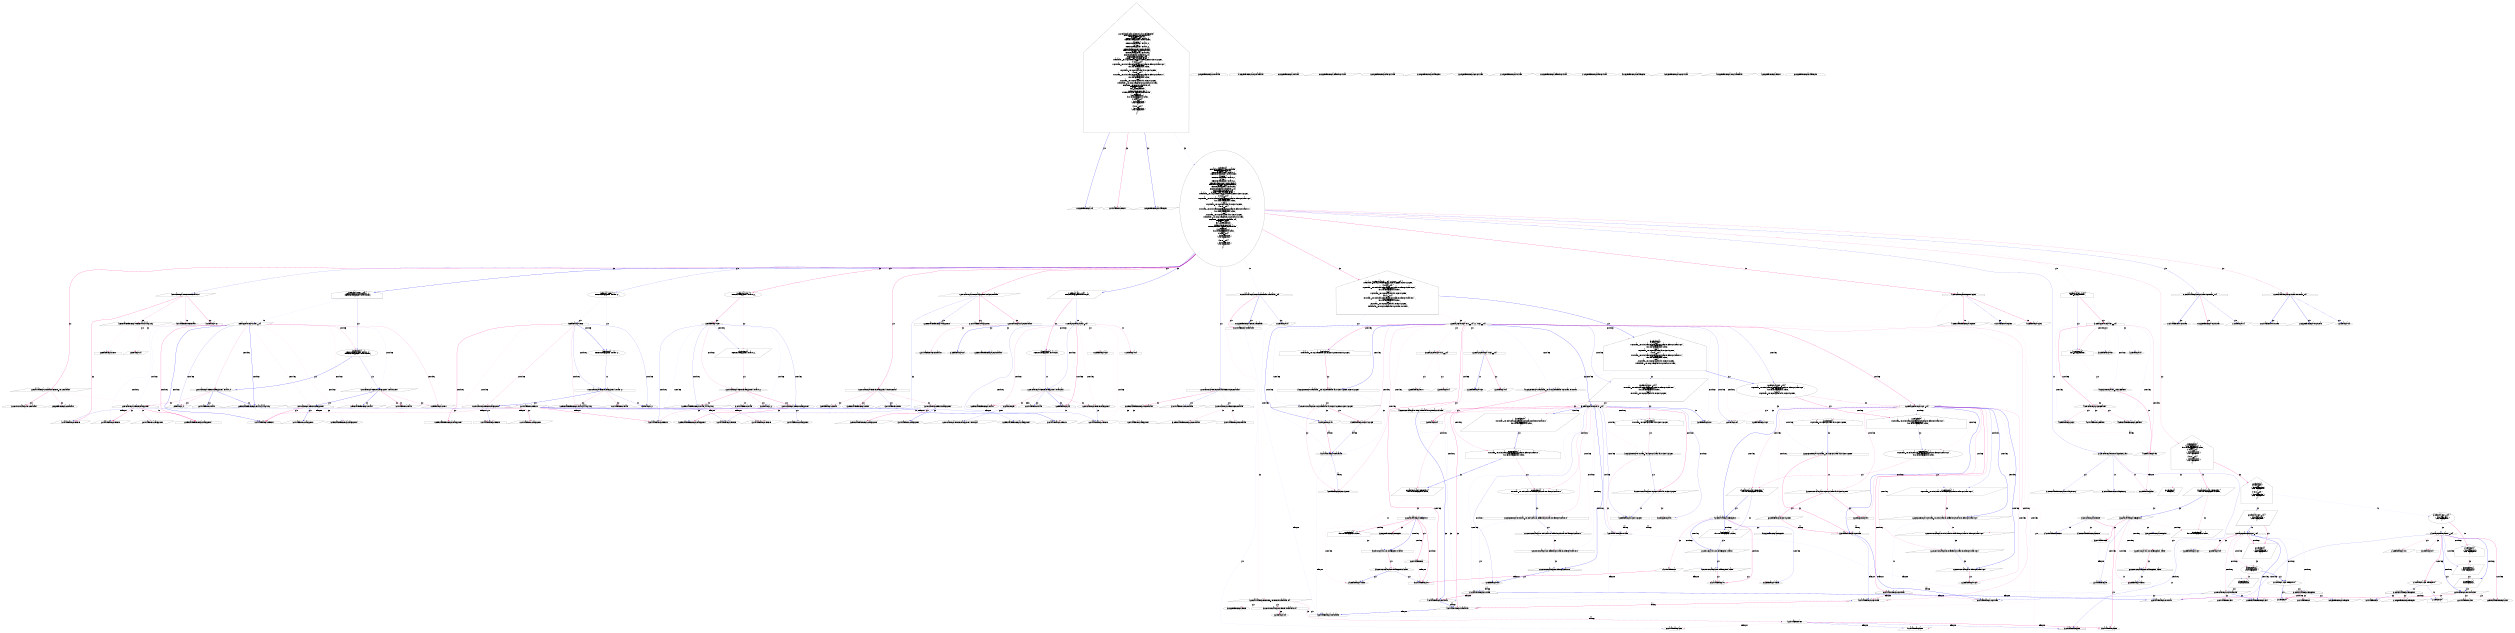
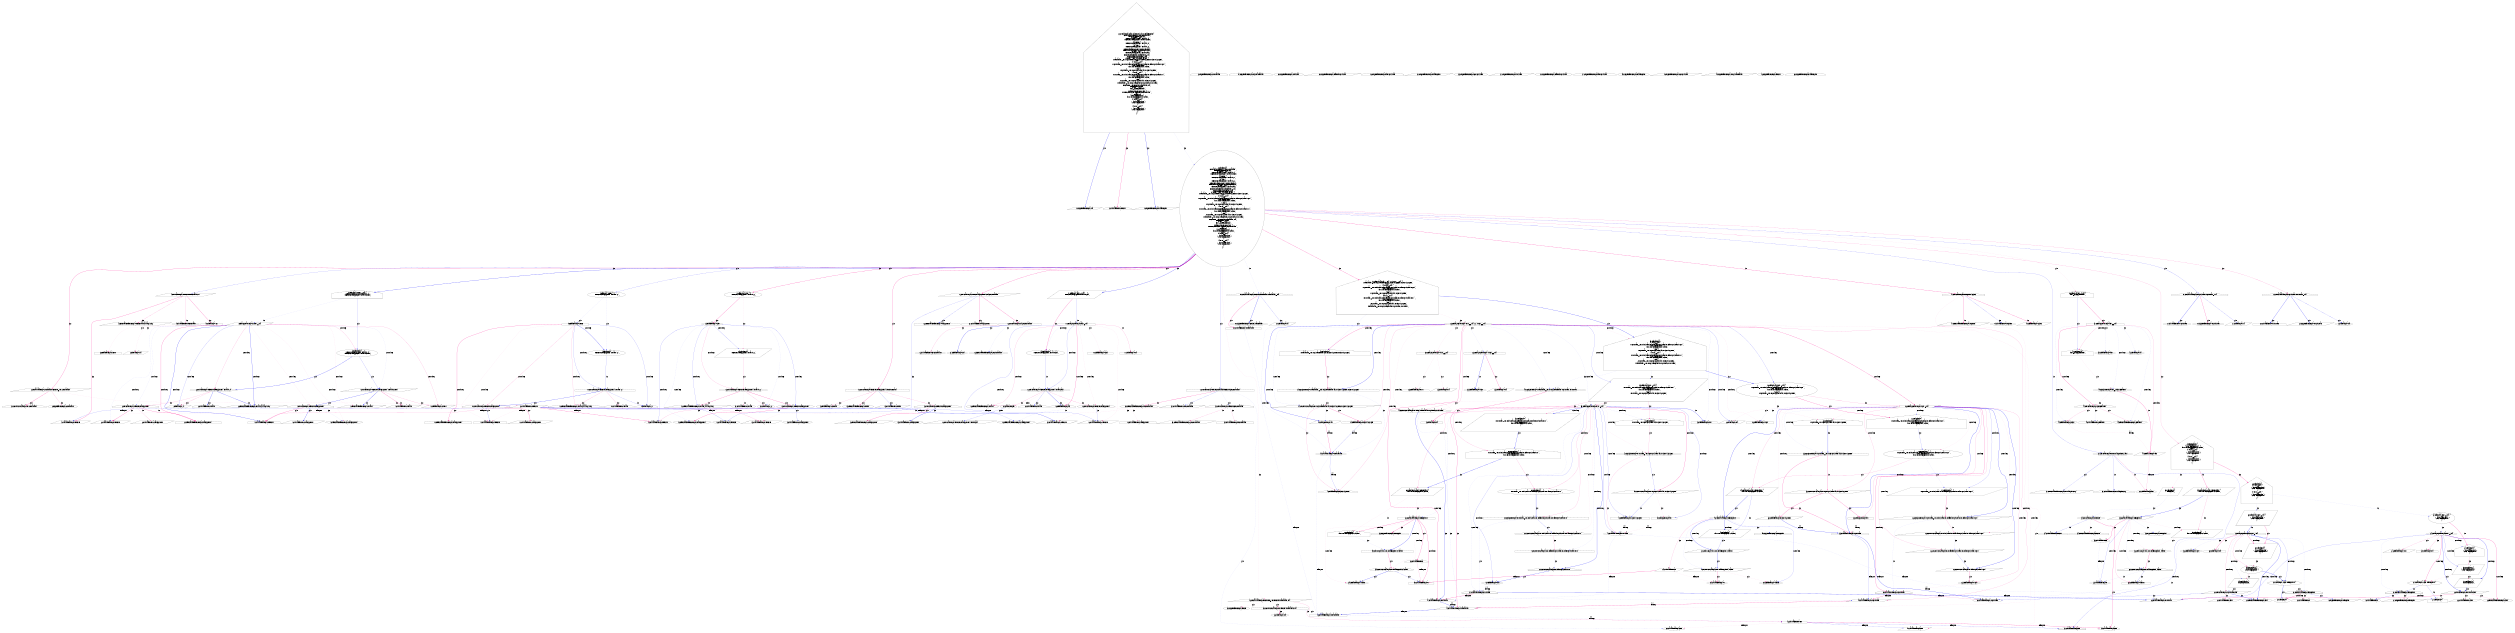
edge "23:CtBinaryOperatorImpl@(error == null) && (output == null)" -> "35:CtBinaryOperatorImpl@error != null": style bold -> dotted
edge "24:CtFieldReadImpl@Project.MSG_INFO" -> "24:CtVariableWriteImpl@streamhandler": reversed
edge "33:CtFieldReadImpl@Project.MSG_INFO" -> "33:CtVariableWriteImpl@outputstream": color deeppink -> blue
edge "64:CtBinaryOperatorImpl@error != null" -> "67:CtCatchVariableImpl@IOException e": added, label "Control Dep"
edge "29:CtCatchVariableImpl@IOException e" -> "30:CtVariableReadImpl@e": removed, label "Control Dep"
